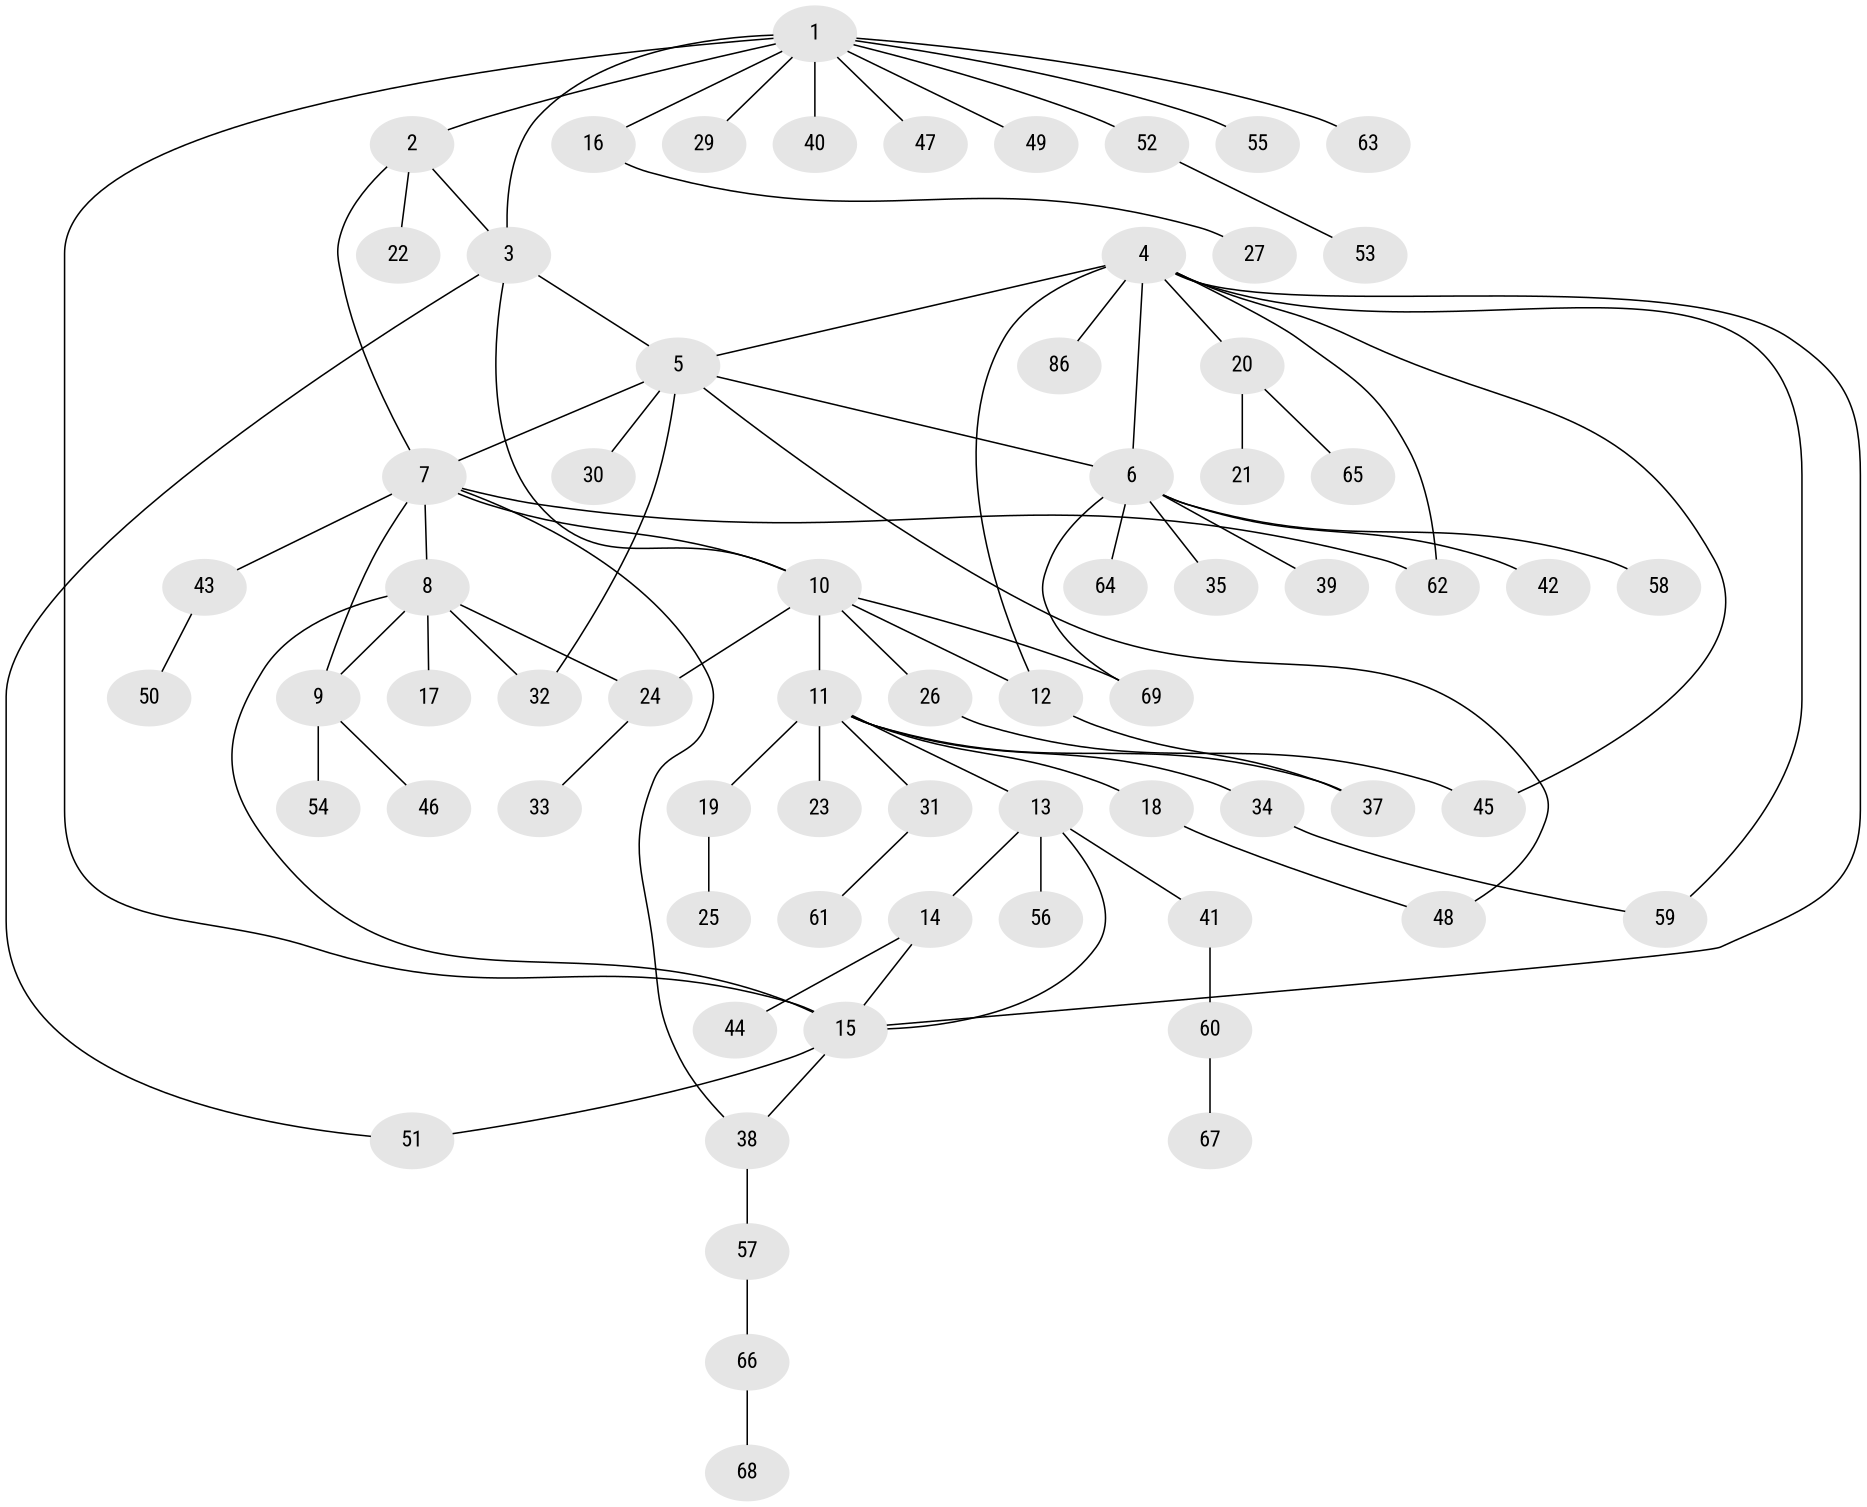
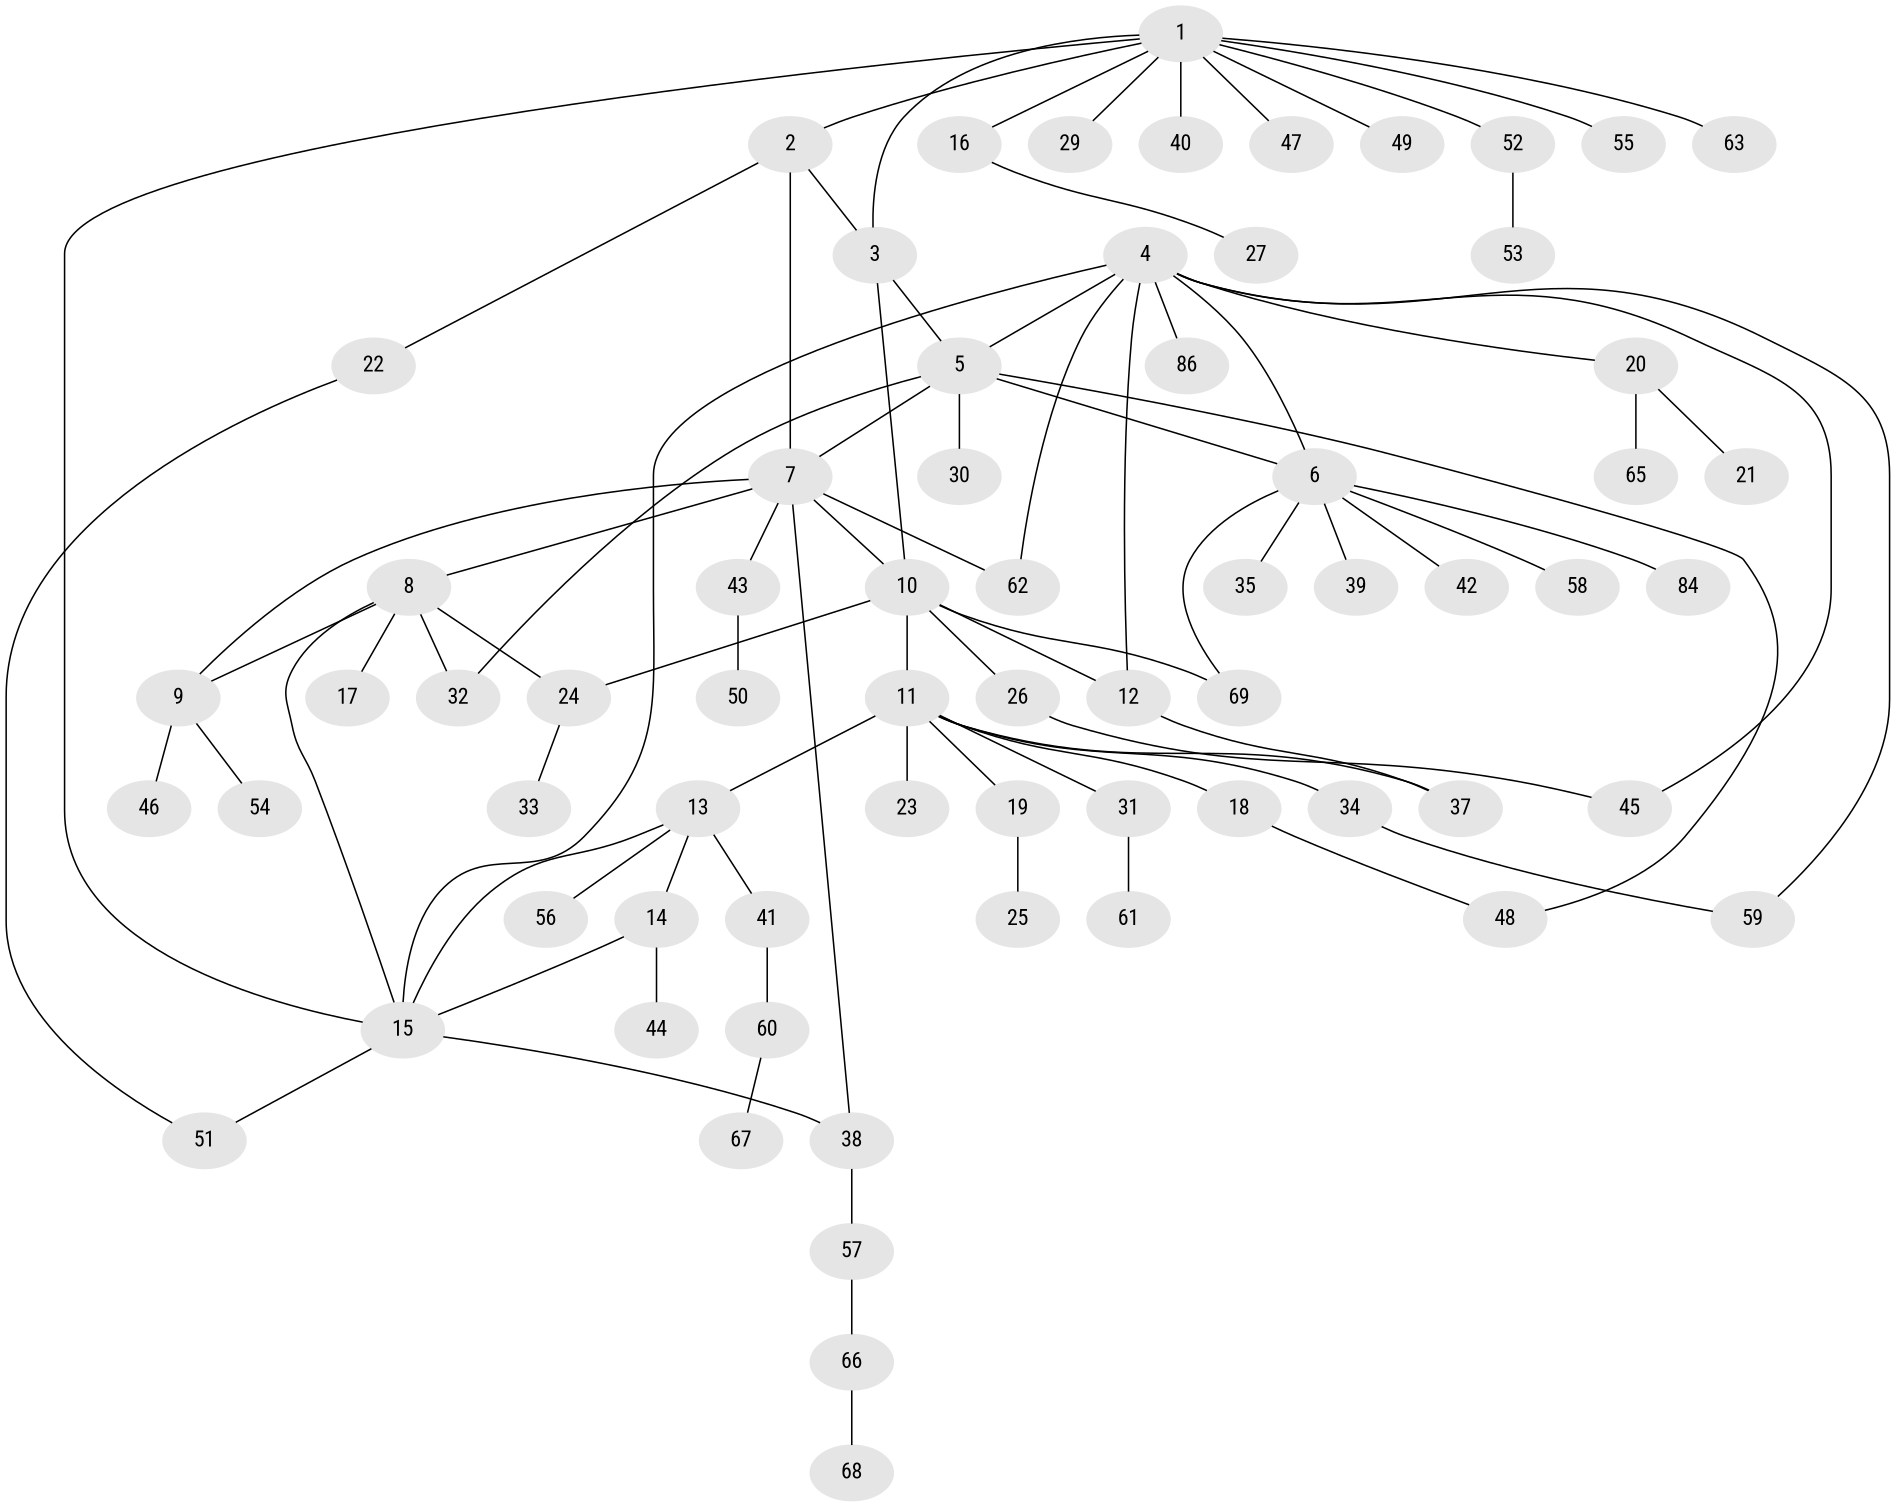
node "64": label "64" -> "84"
edge "3" -- "51": now "22" -- "51"
